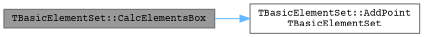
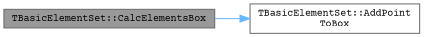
node "TBasicElementSet::AddPoint TBasicElementSet": label "TBasicElementSet::AddPoint TBasicElementSet" -> "TBasicElementSet::AddPoint ToBox"
